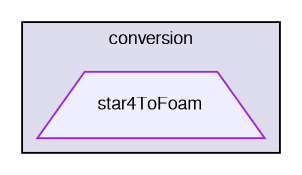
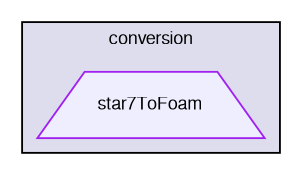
node "star4ToFoam": label "star4ToFoam" -> "star7ToFoam"
